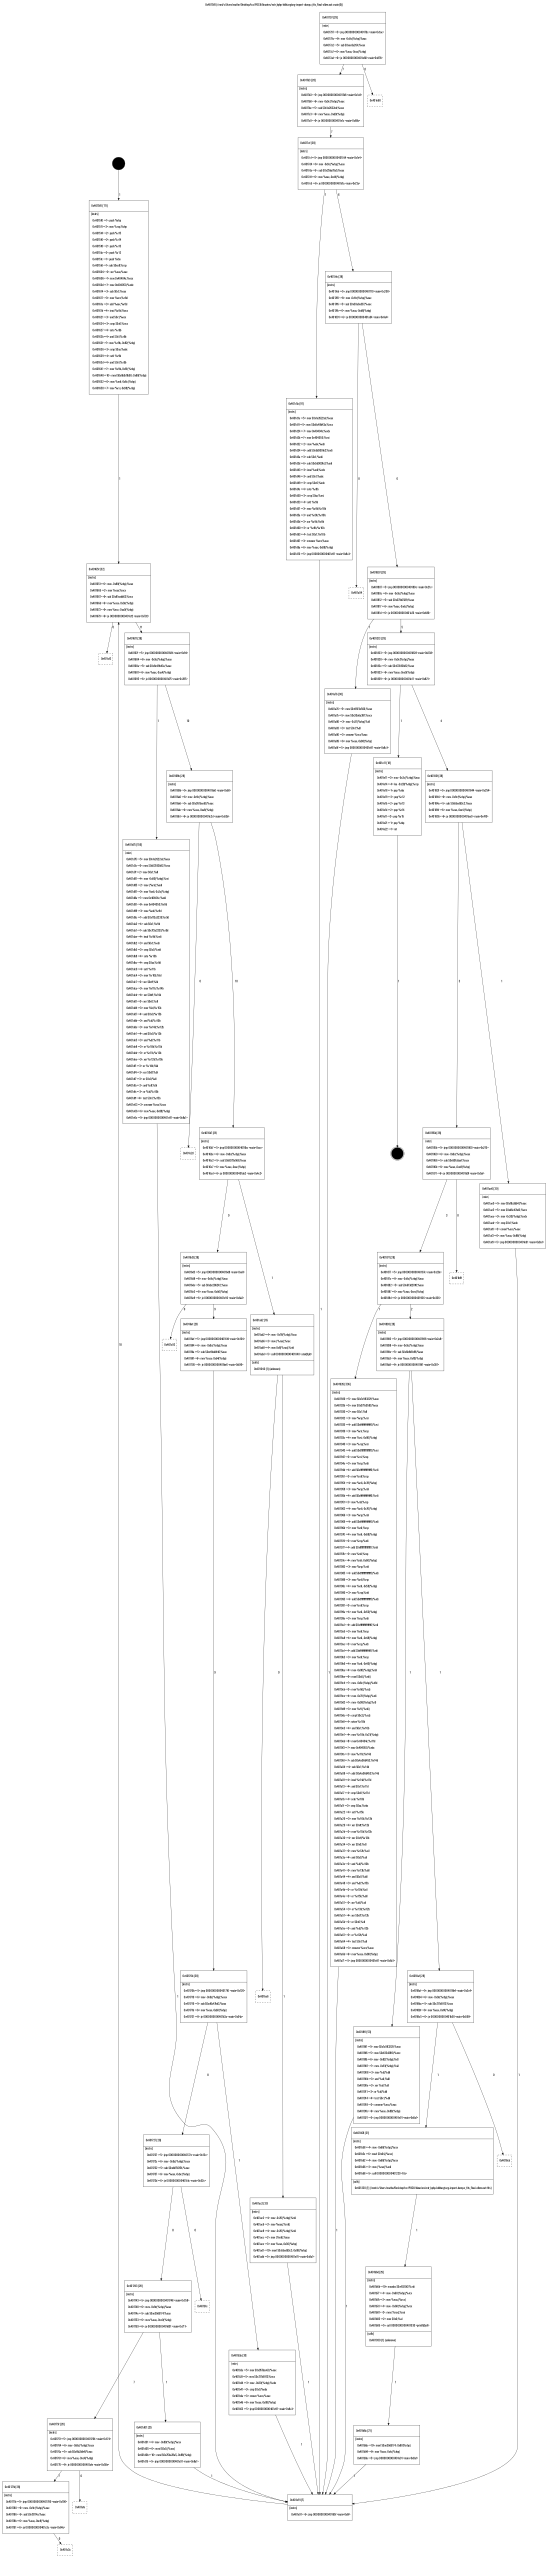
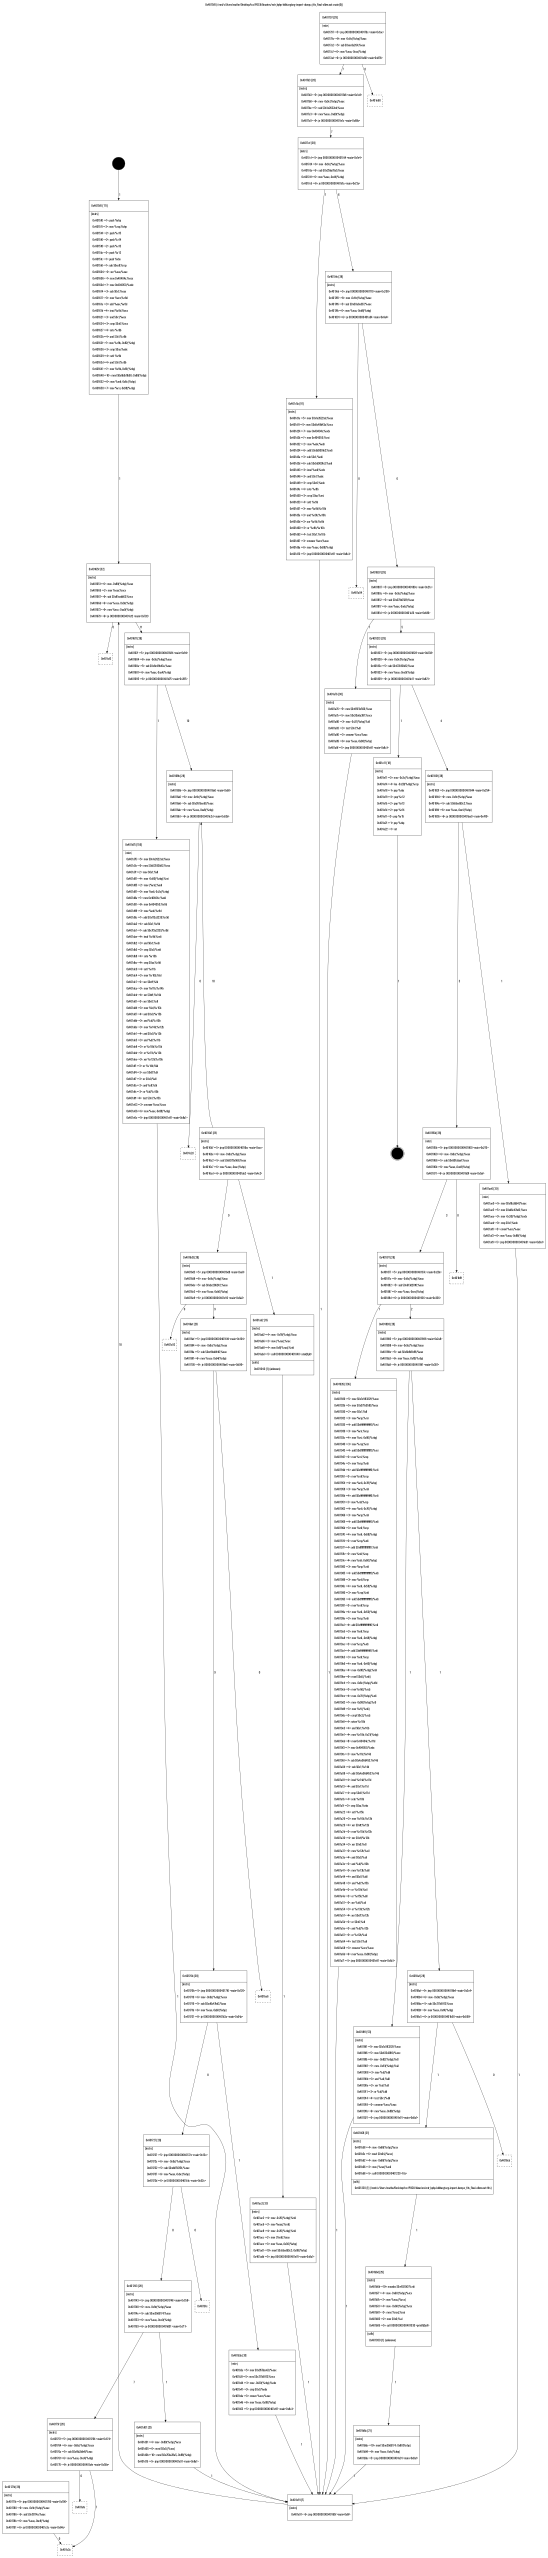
edge "0x40169b [28]" -> "0x4016b7 [28]": reversed
edge "0x401ab2 [16]" -> "0x401be6": now "0x4016ef [28]" -> "0x401be6"
edge "0x40175f [28]" -> "0x40177b [28]": now "0x40175f [28]" -> "0x401c3c"
